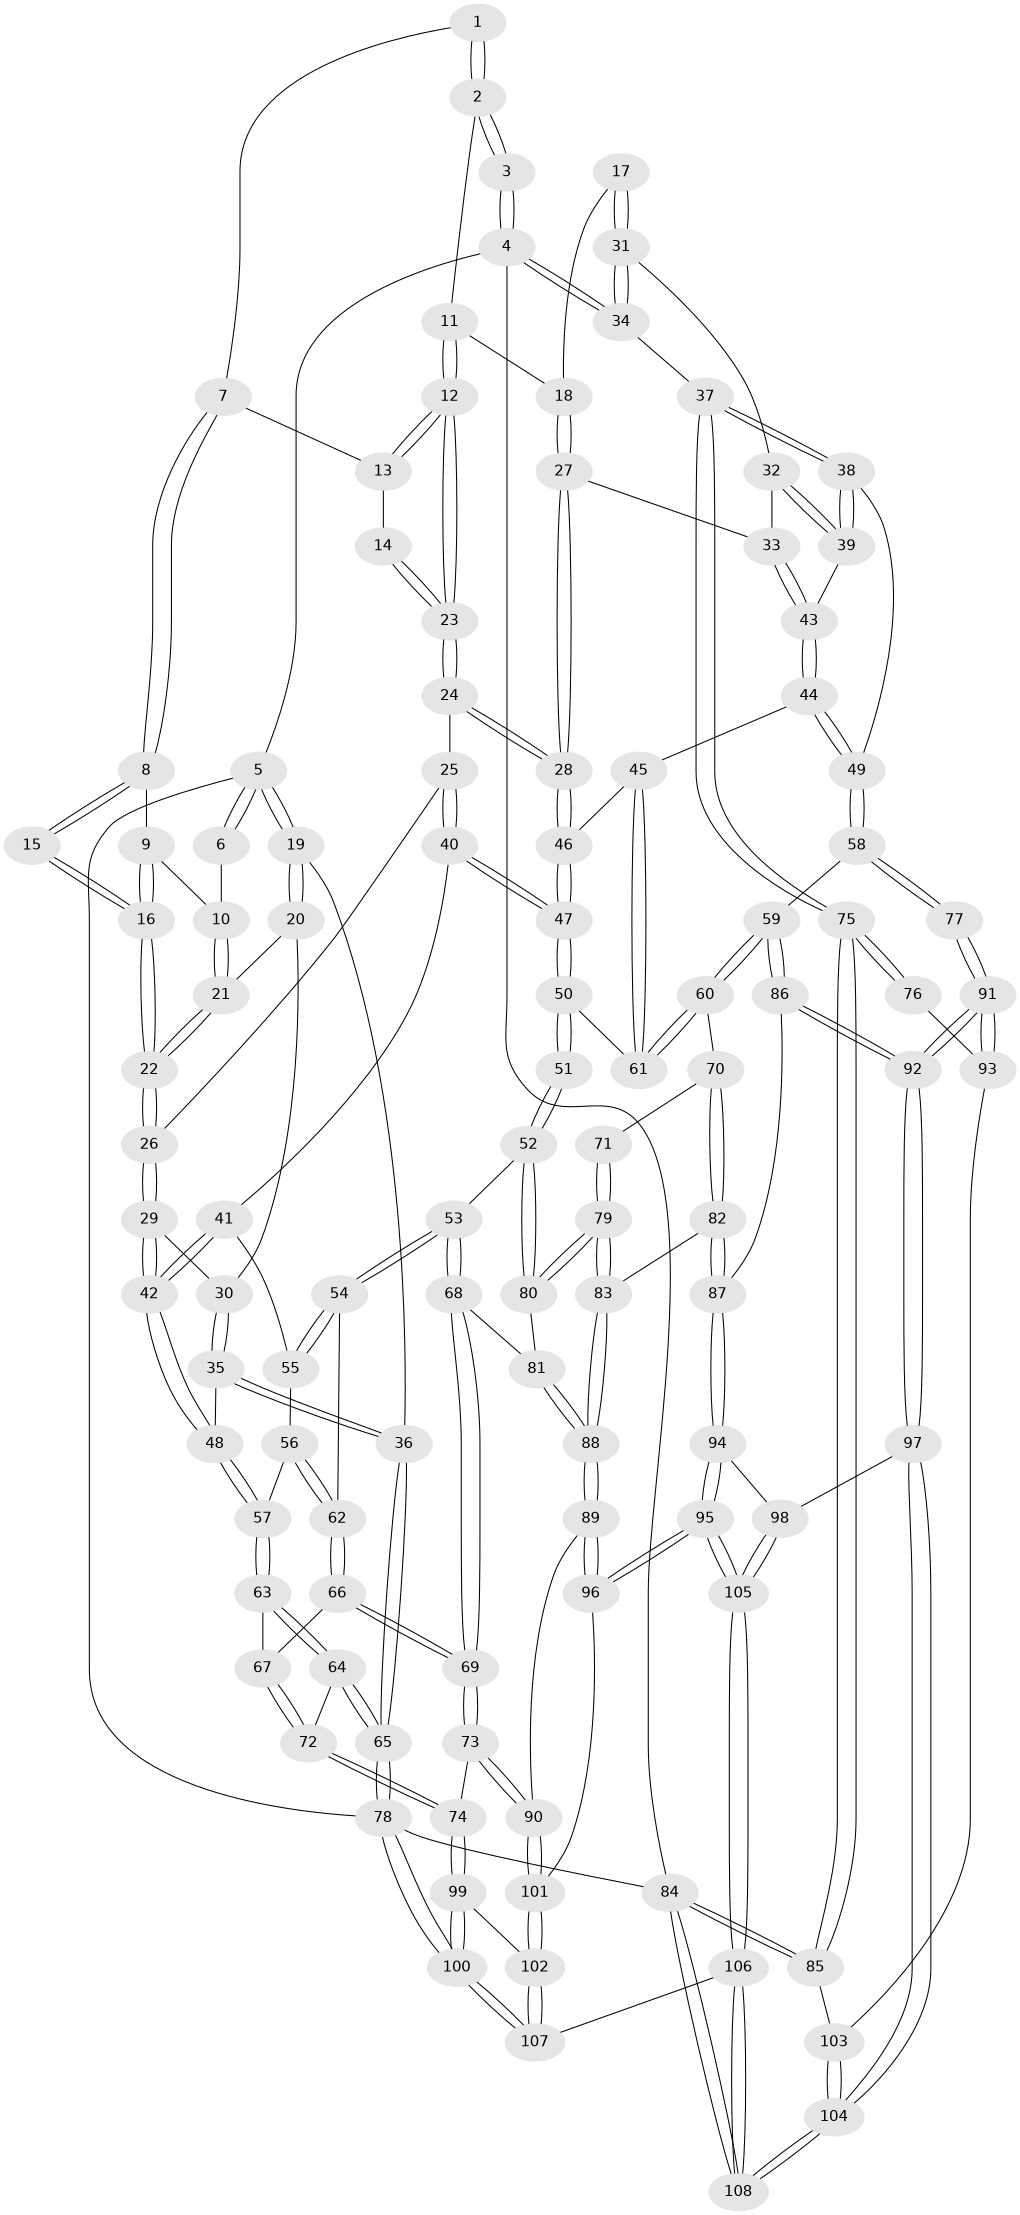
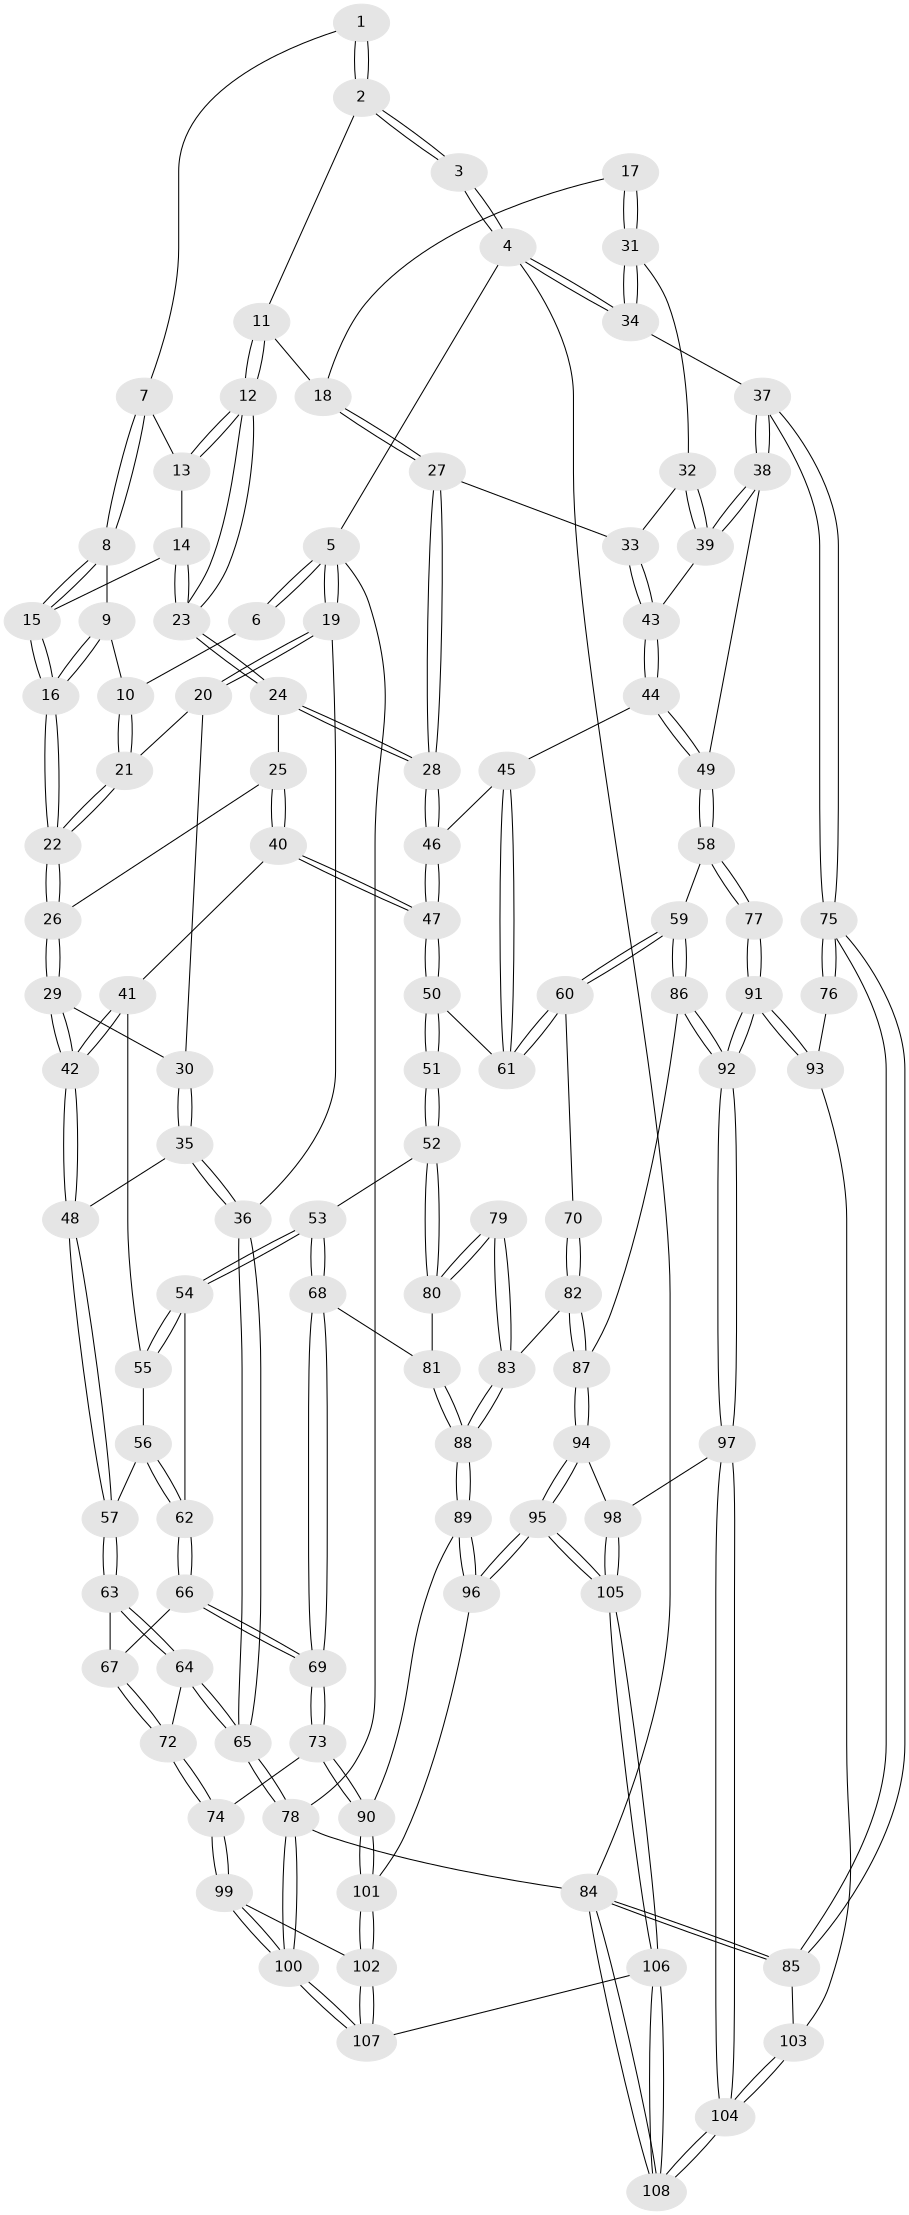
edge "14" -- "15": added
node "71": removed
